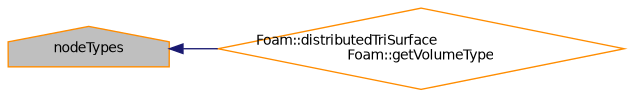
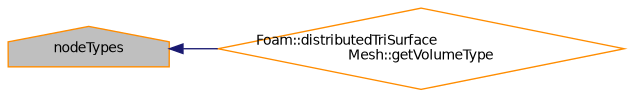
node "Foam::distributedTriSurface Foam::getVolumeType": label "Foam::distributedTriSurface Foam::getVolumeType" -> "Foam::distributedTriSurface Mesh::getVolumeType"
